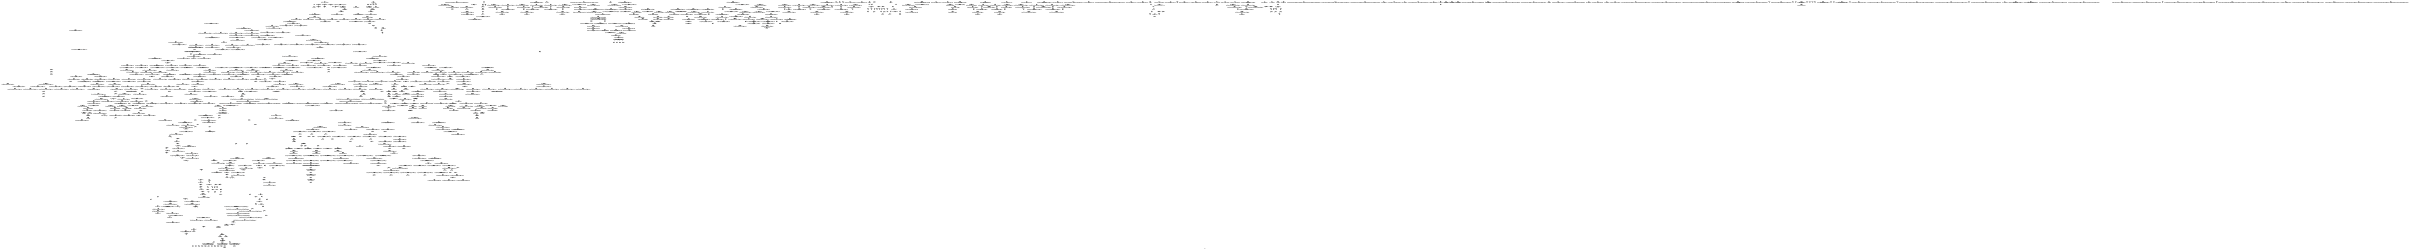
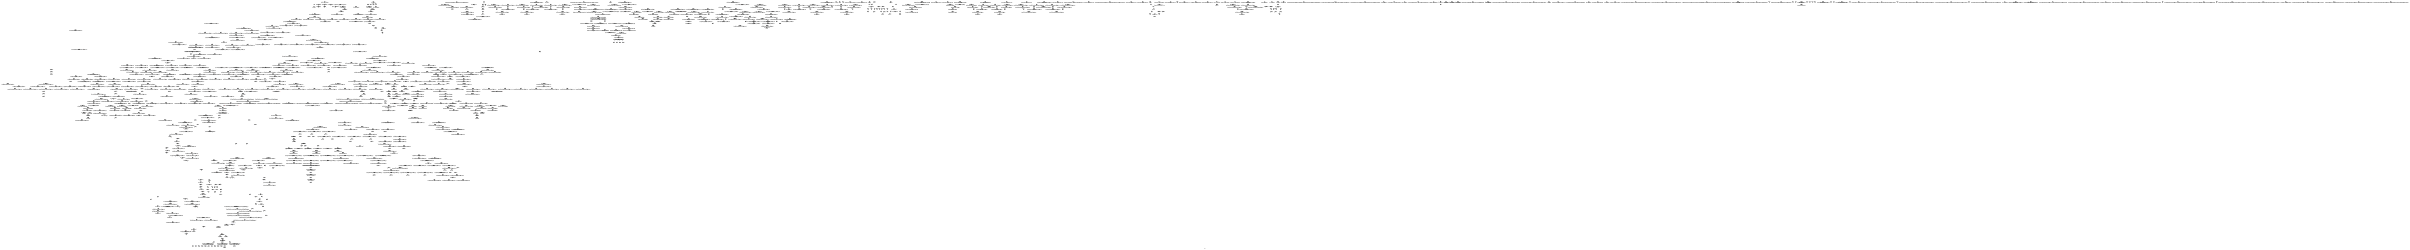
node "NodeID: 201": added
node "NodeID: 380": removed
node "NodeID: 199": added
node "NodeID: 119": removed
